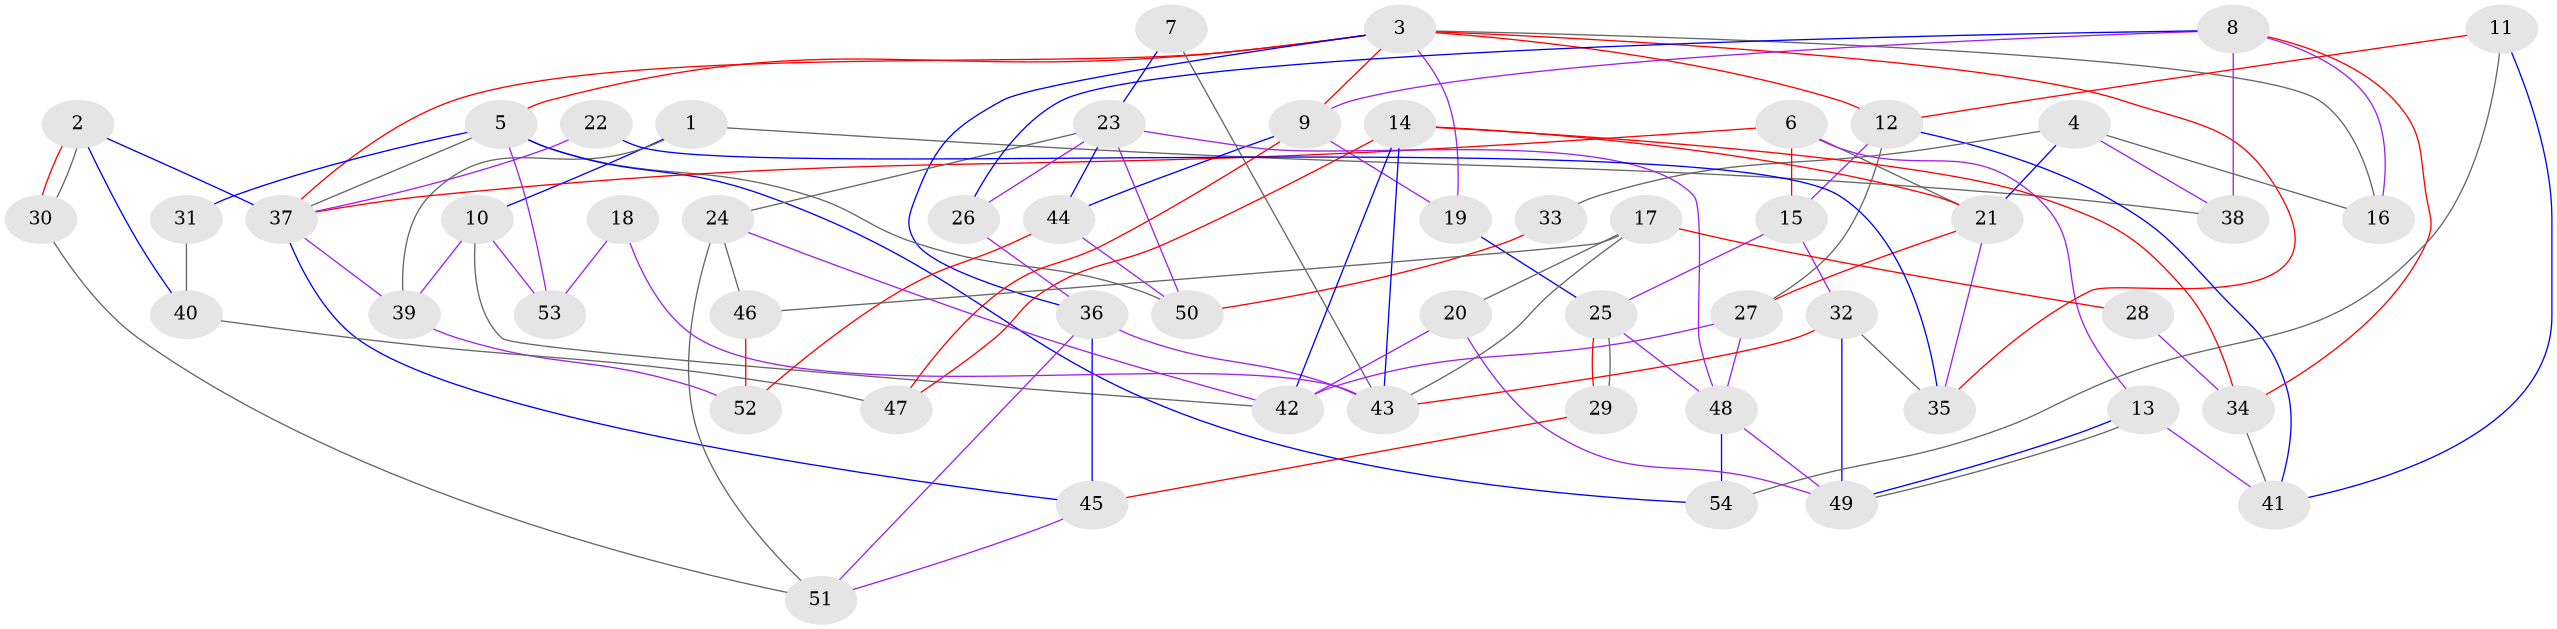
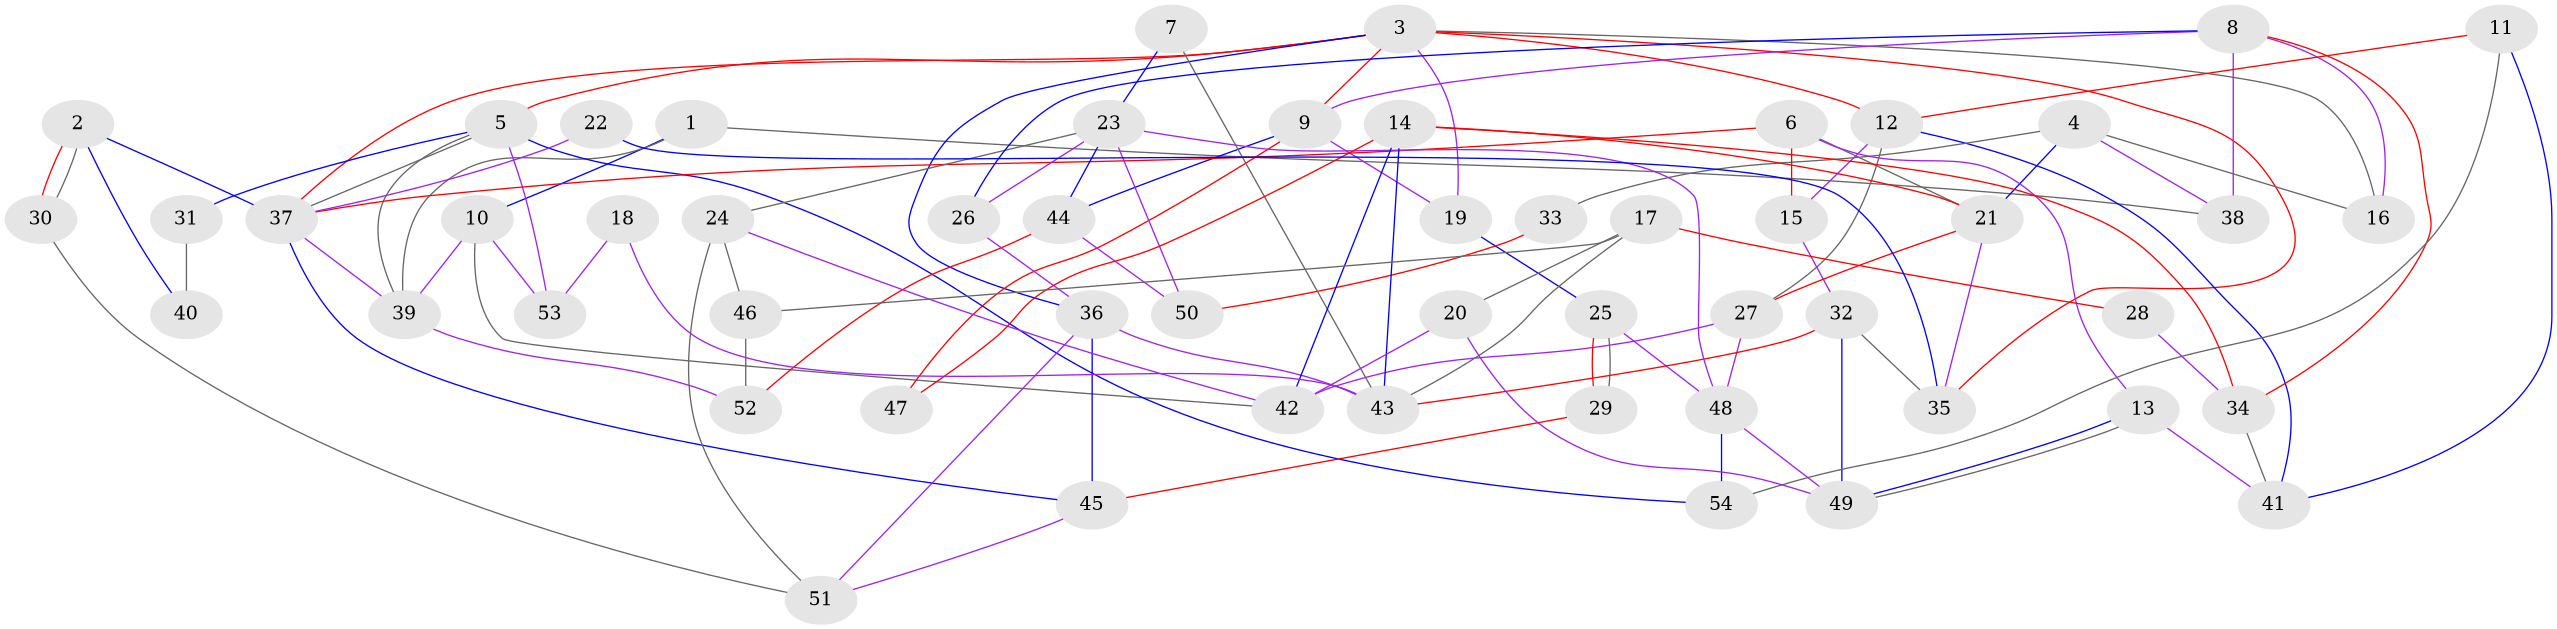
edge "5" -- "50": now "5" -- "39"
edge "15" -- "25": removed
edge "40" -- "47": removed
edge "46" -- "52": color red -> gray40
